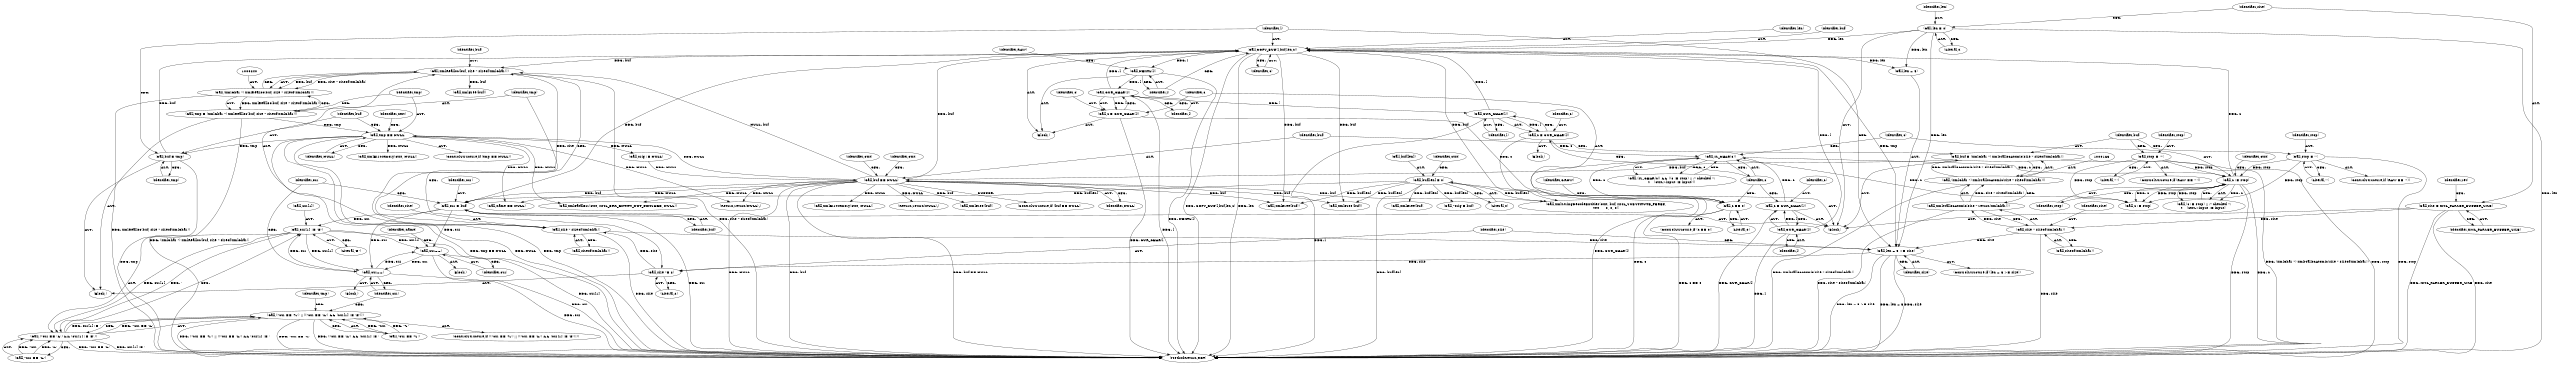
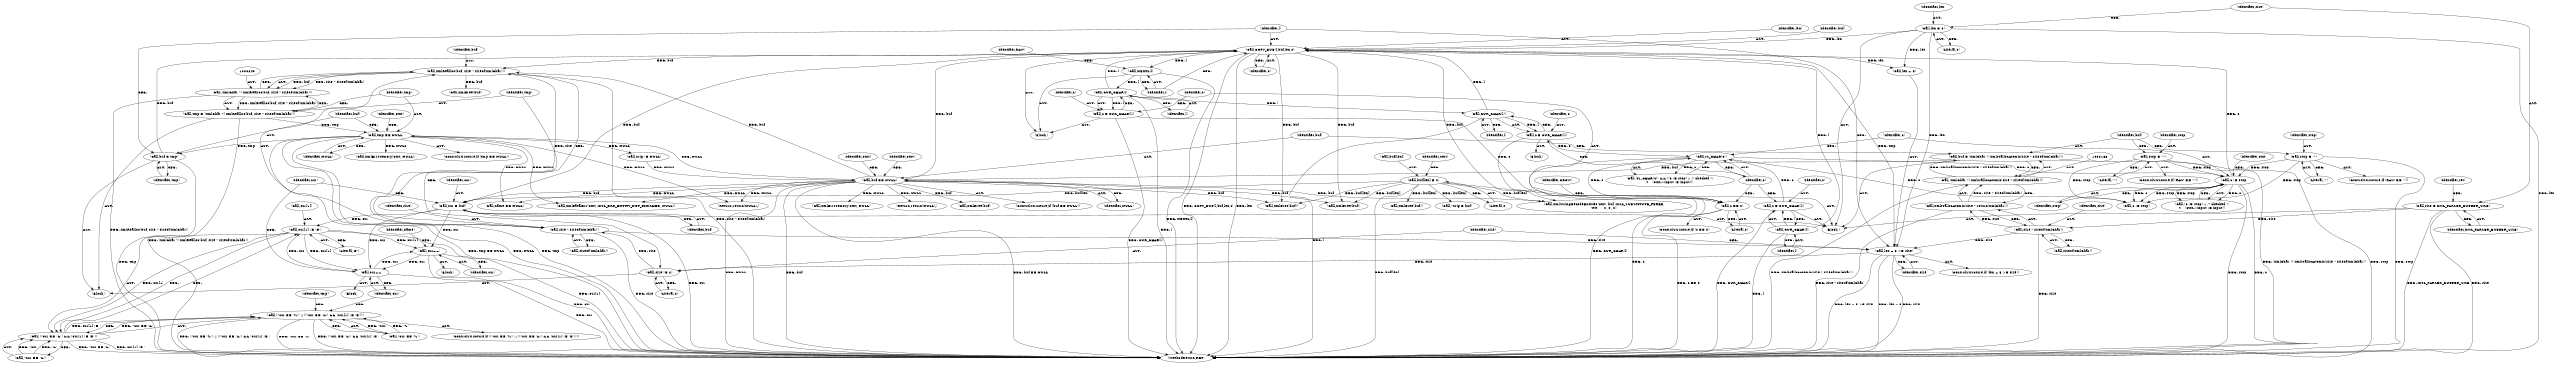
edge "(Call,buf == NULL)" -> "(Call,xmlRealloc(buf, size * sizeof(xmlChar)))": label "NULL: buf" -> "DDG: buf"
edge "(Call,buf == NULL)" -> "(ControlStructure,if (buf == NULL))": label "BUFFER: " -> "AST: "
